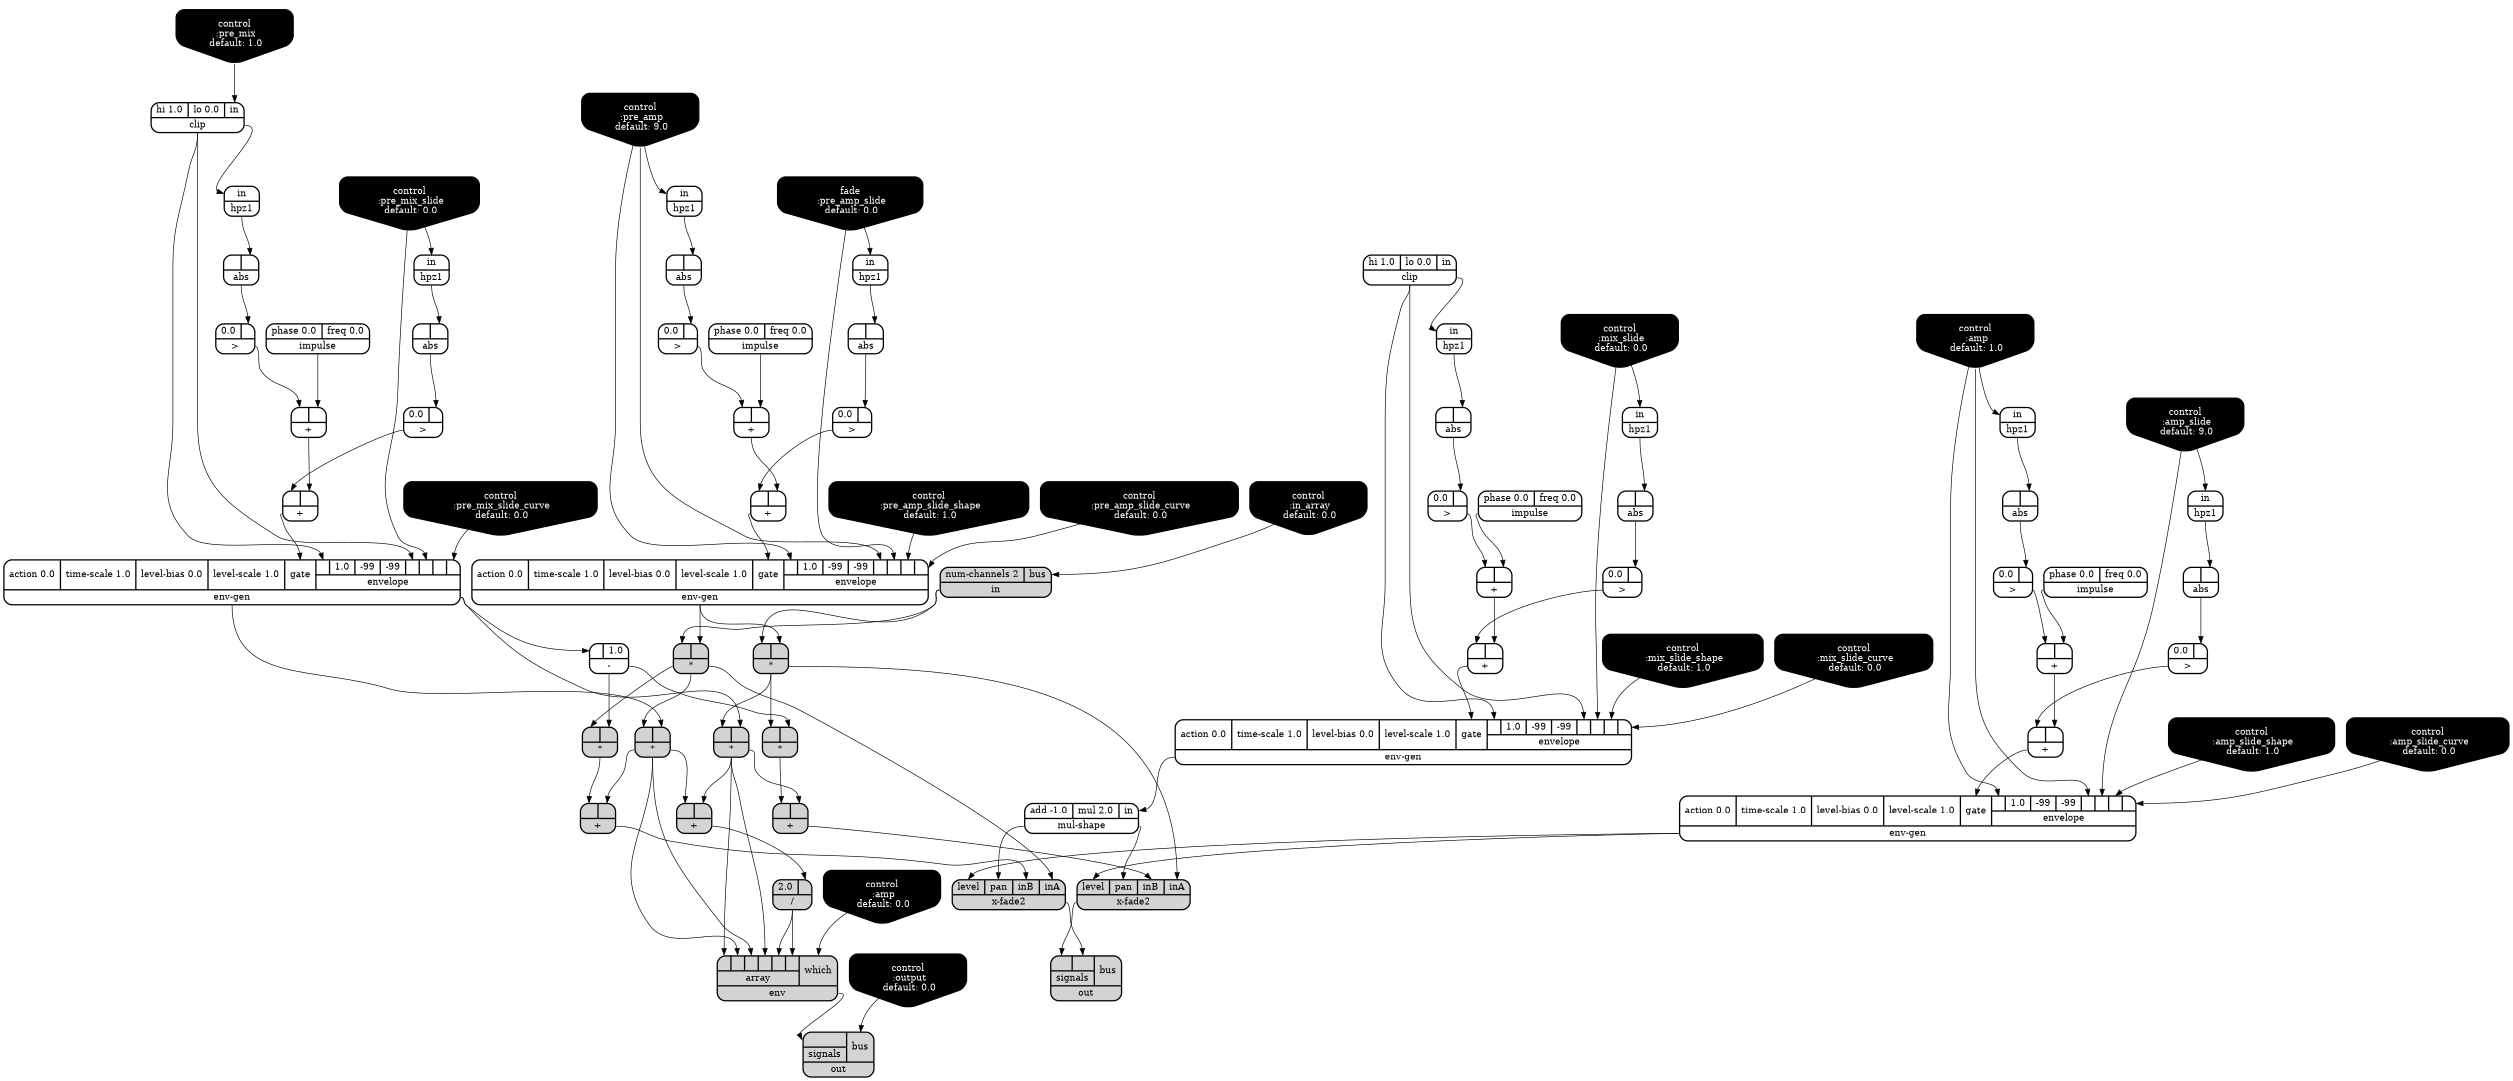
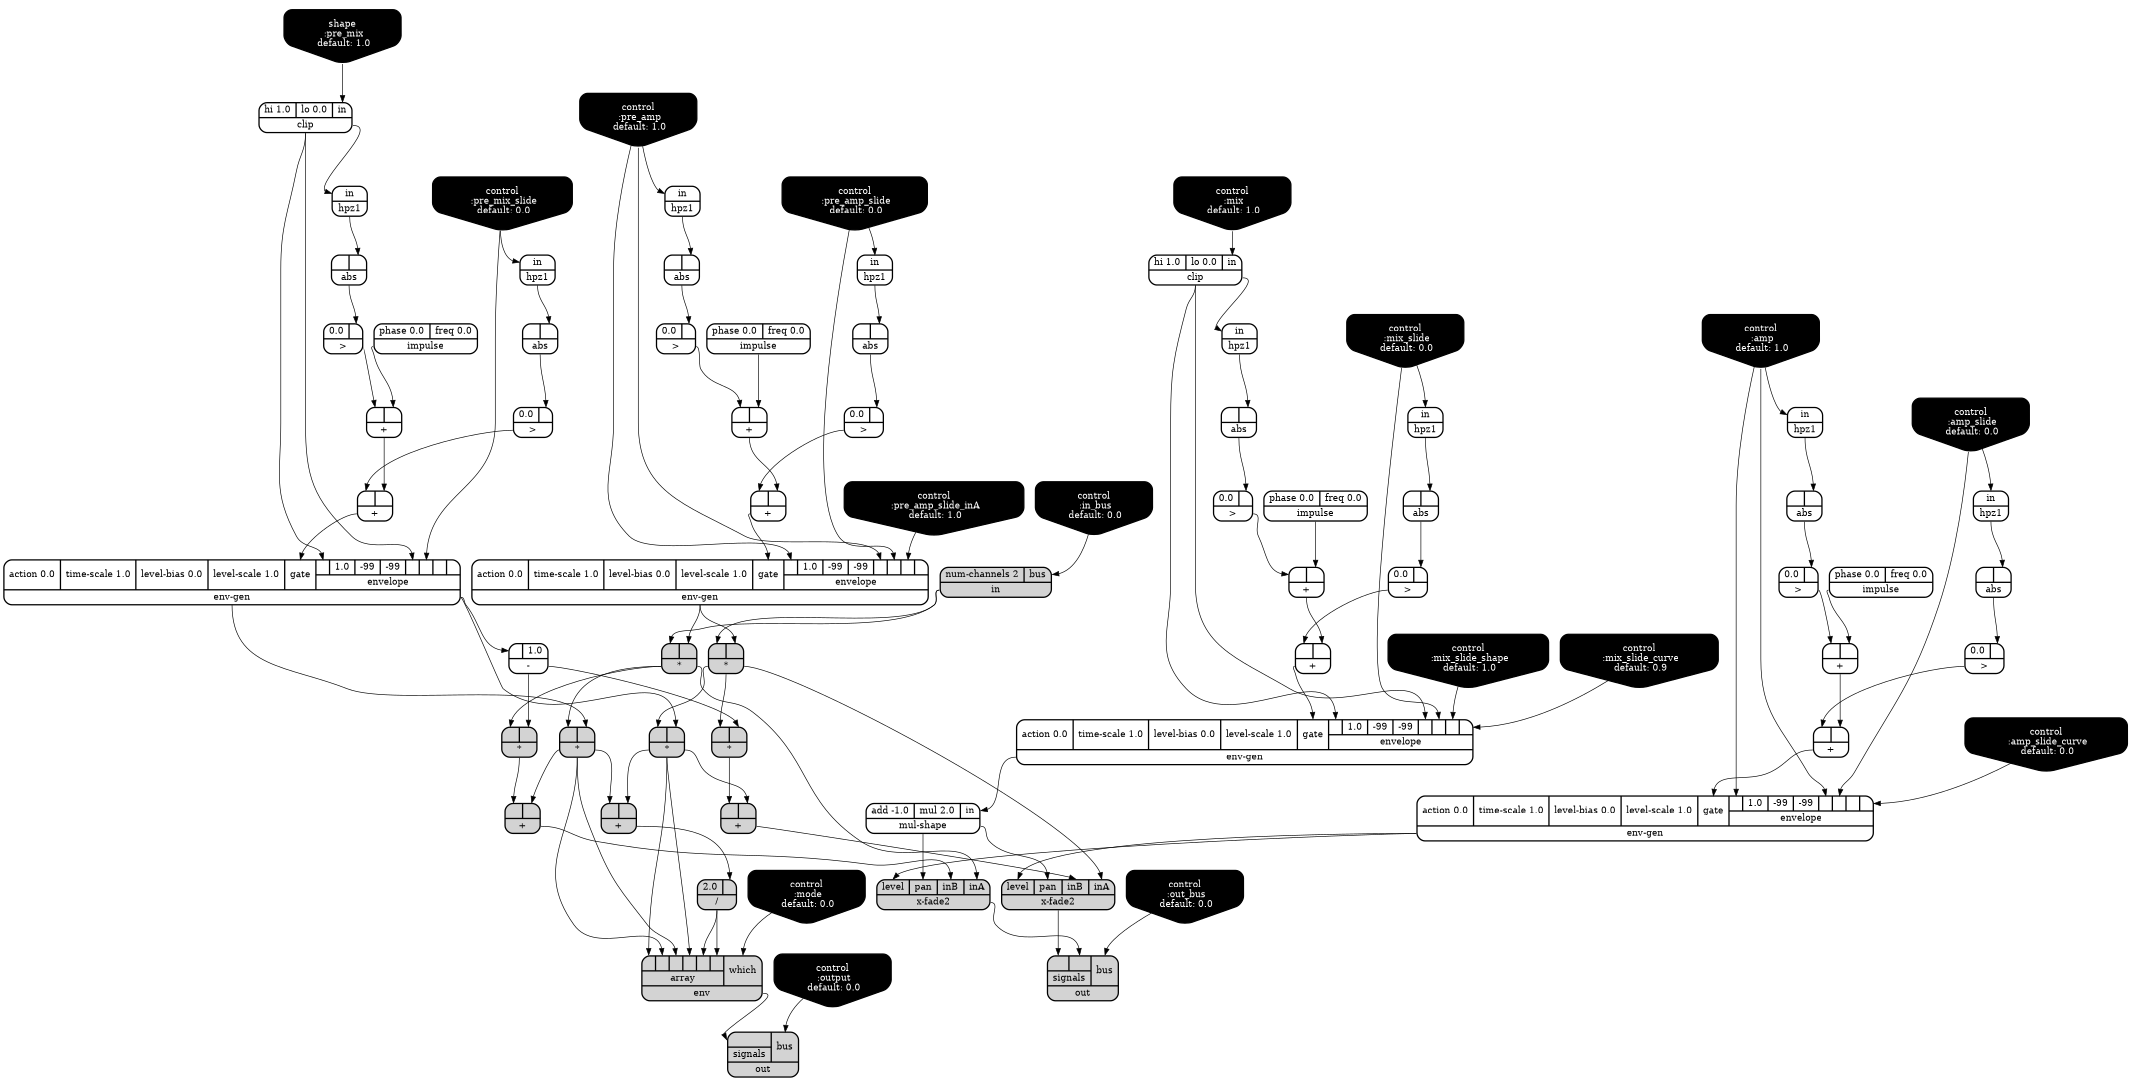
node "control :pre_mix default: 1.0": label "control :pre_mix default: 1.0" -> "shape :pre_mix default: 1.0"
node "control :pre_amp default: 9.0": label "control :pre_amp default: 9.0" -> "control :pre_amp default: 1.0"
node "fade :pre_amp_slide default: 0.0": label "fade :pre_amp_slide default: 0.0" -> "control :pre_amp_slide default: 0.0"
node "control :mix default: 1.0": added
node "control :amp_slide default: 9.0": label "control :amp_slide default: 9.0" -> "control :amp_slide default: 0.0"
node "control :pre_mix_slide_curve default: 0.0": removed
node "control :pre_amp_slide_shape default: 1.0": label "control :pre_amp_slide_shape default: 1.0" -> "control :pre_amp_slide_inA default: 1.0"
node "control :pre_amp_slide_curve default: 0.0": removed
node "control :in_array default: 0.0": label "control :in_array default: 0.0" -> "control :in_bus default: 0.0"
node "control :mix_slide_curve default: 0.0": label "control :mix_slide_curve default: 0.0" -> "control :mix_slide_curve default: 0.9"
node "control :amp_slide_shape default: 1.0": removed
node "control :amp default: 0.0": label "control :amp default: 0.0" -> "control :mode default: 0.0"
node "control :out_bus default: 0.0": added
